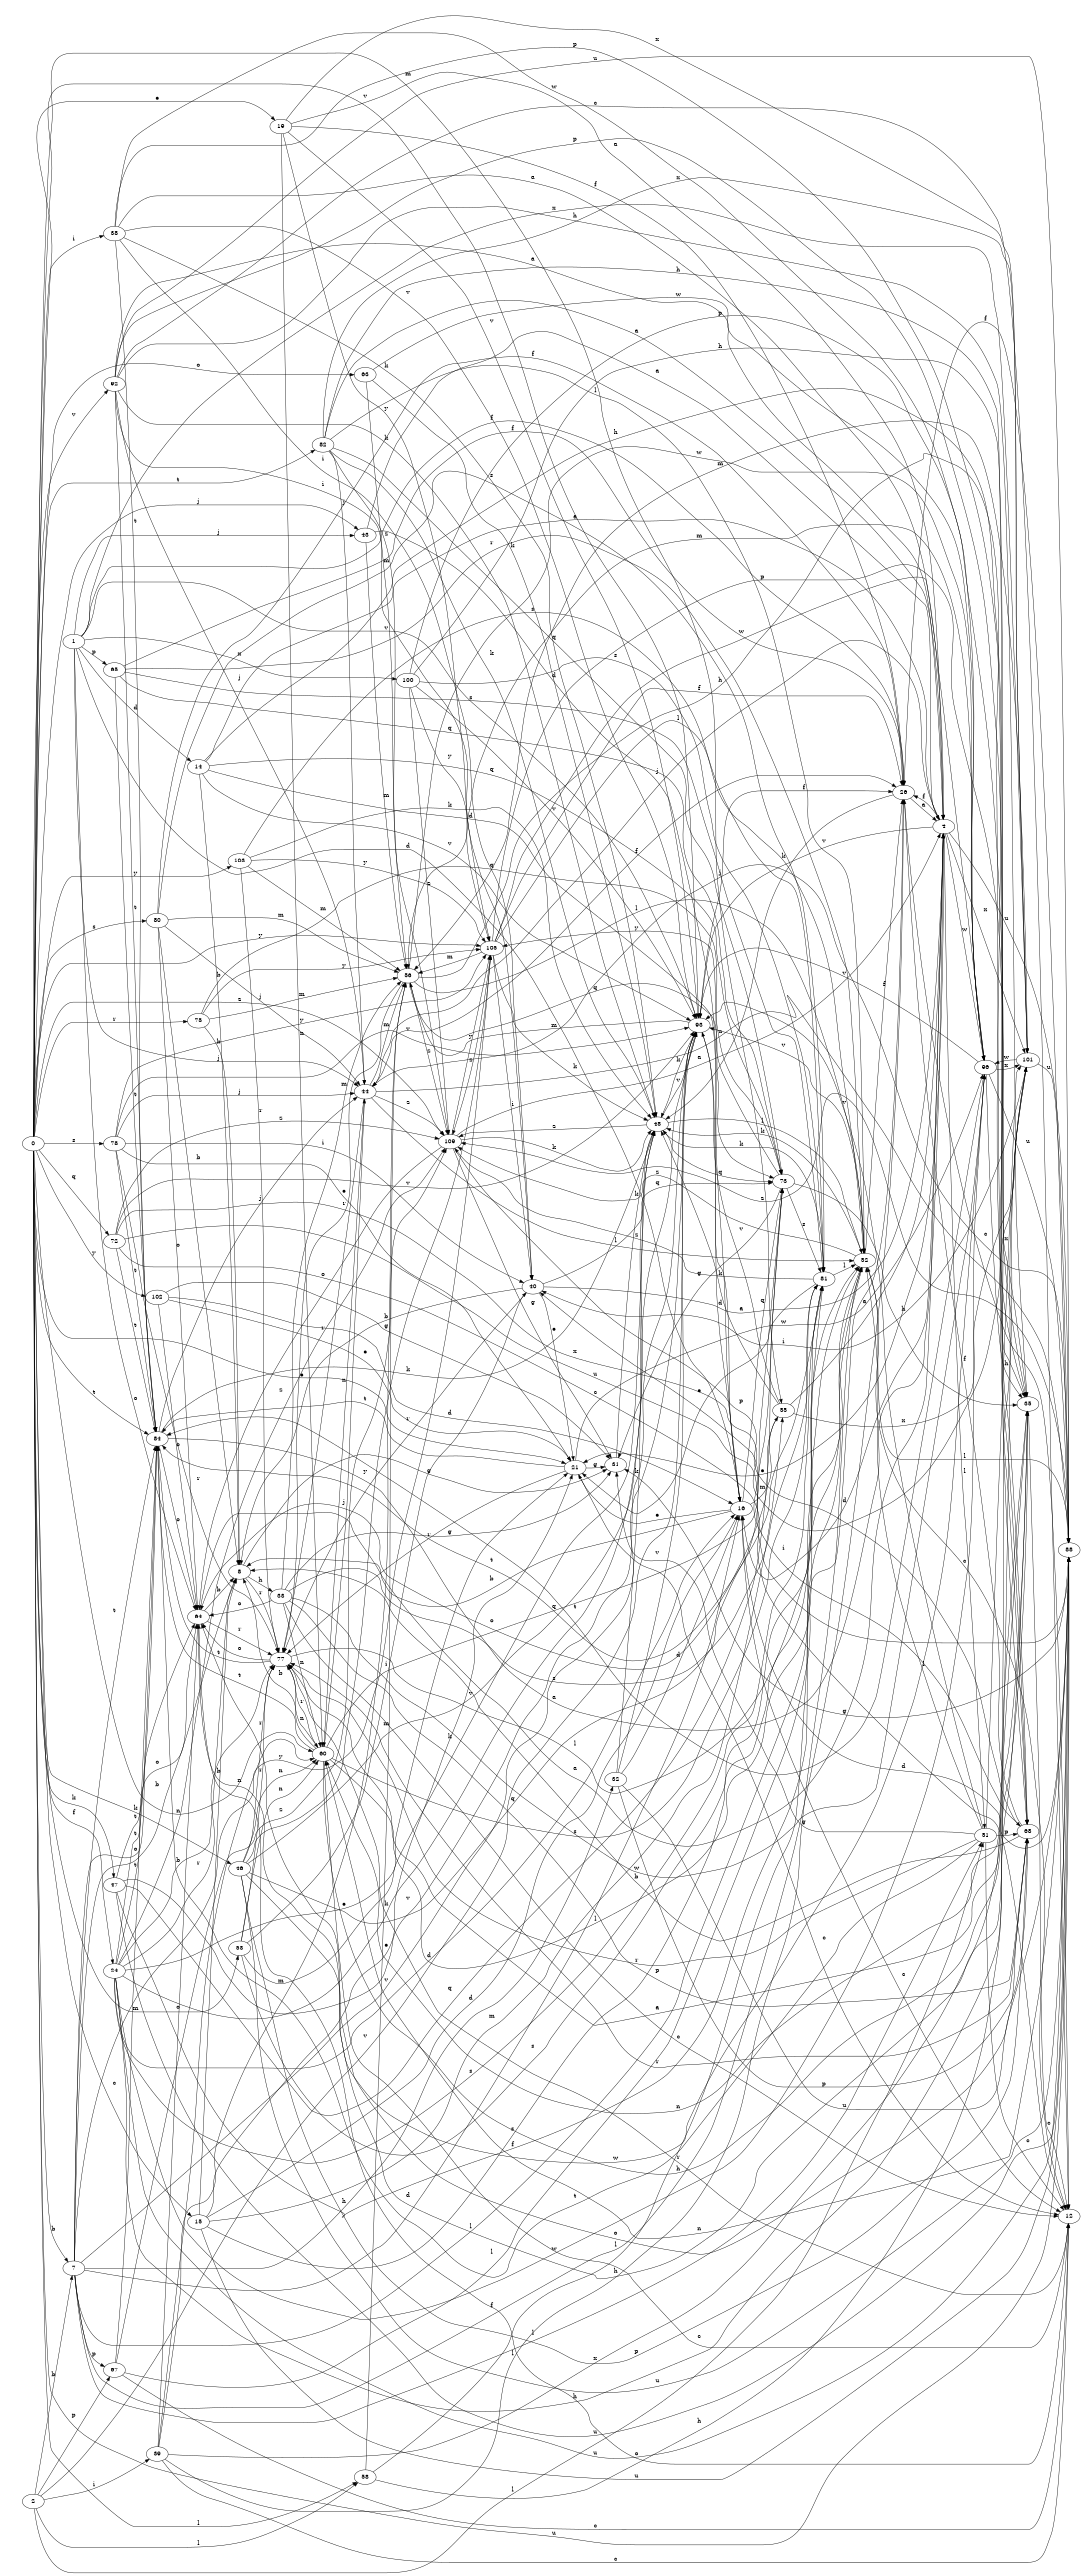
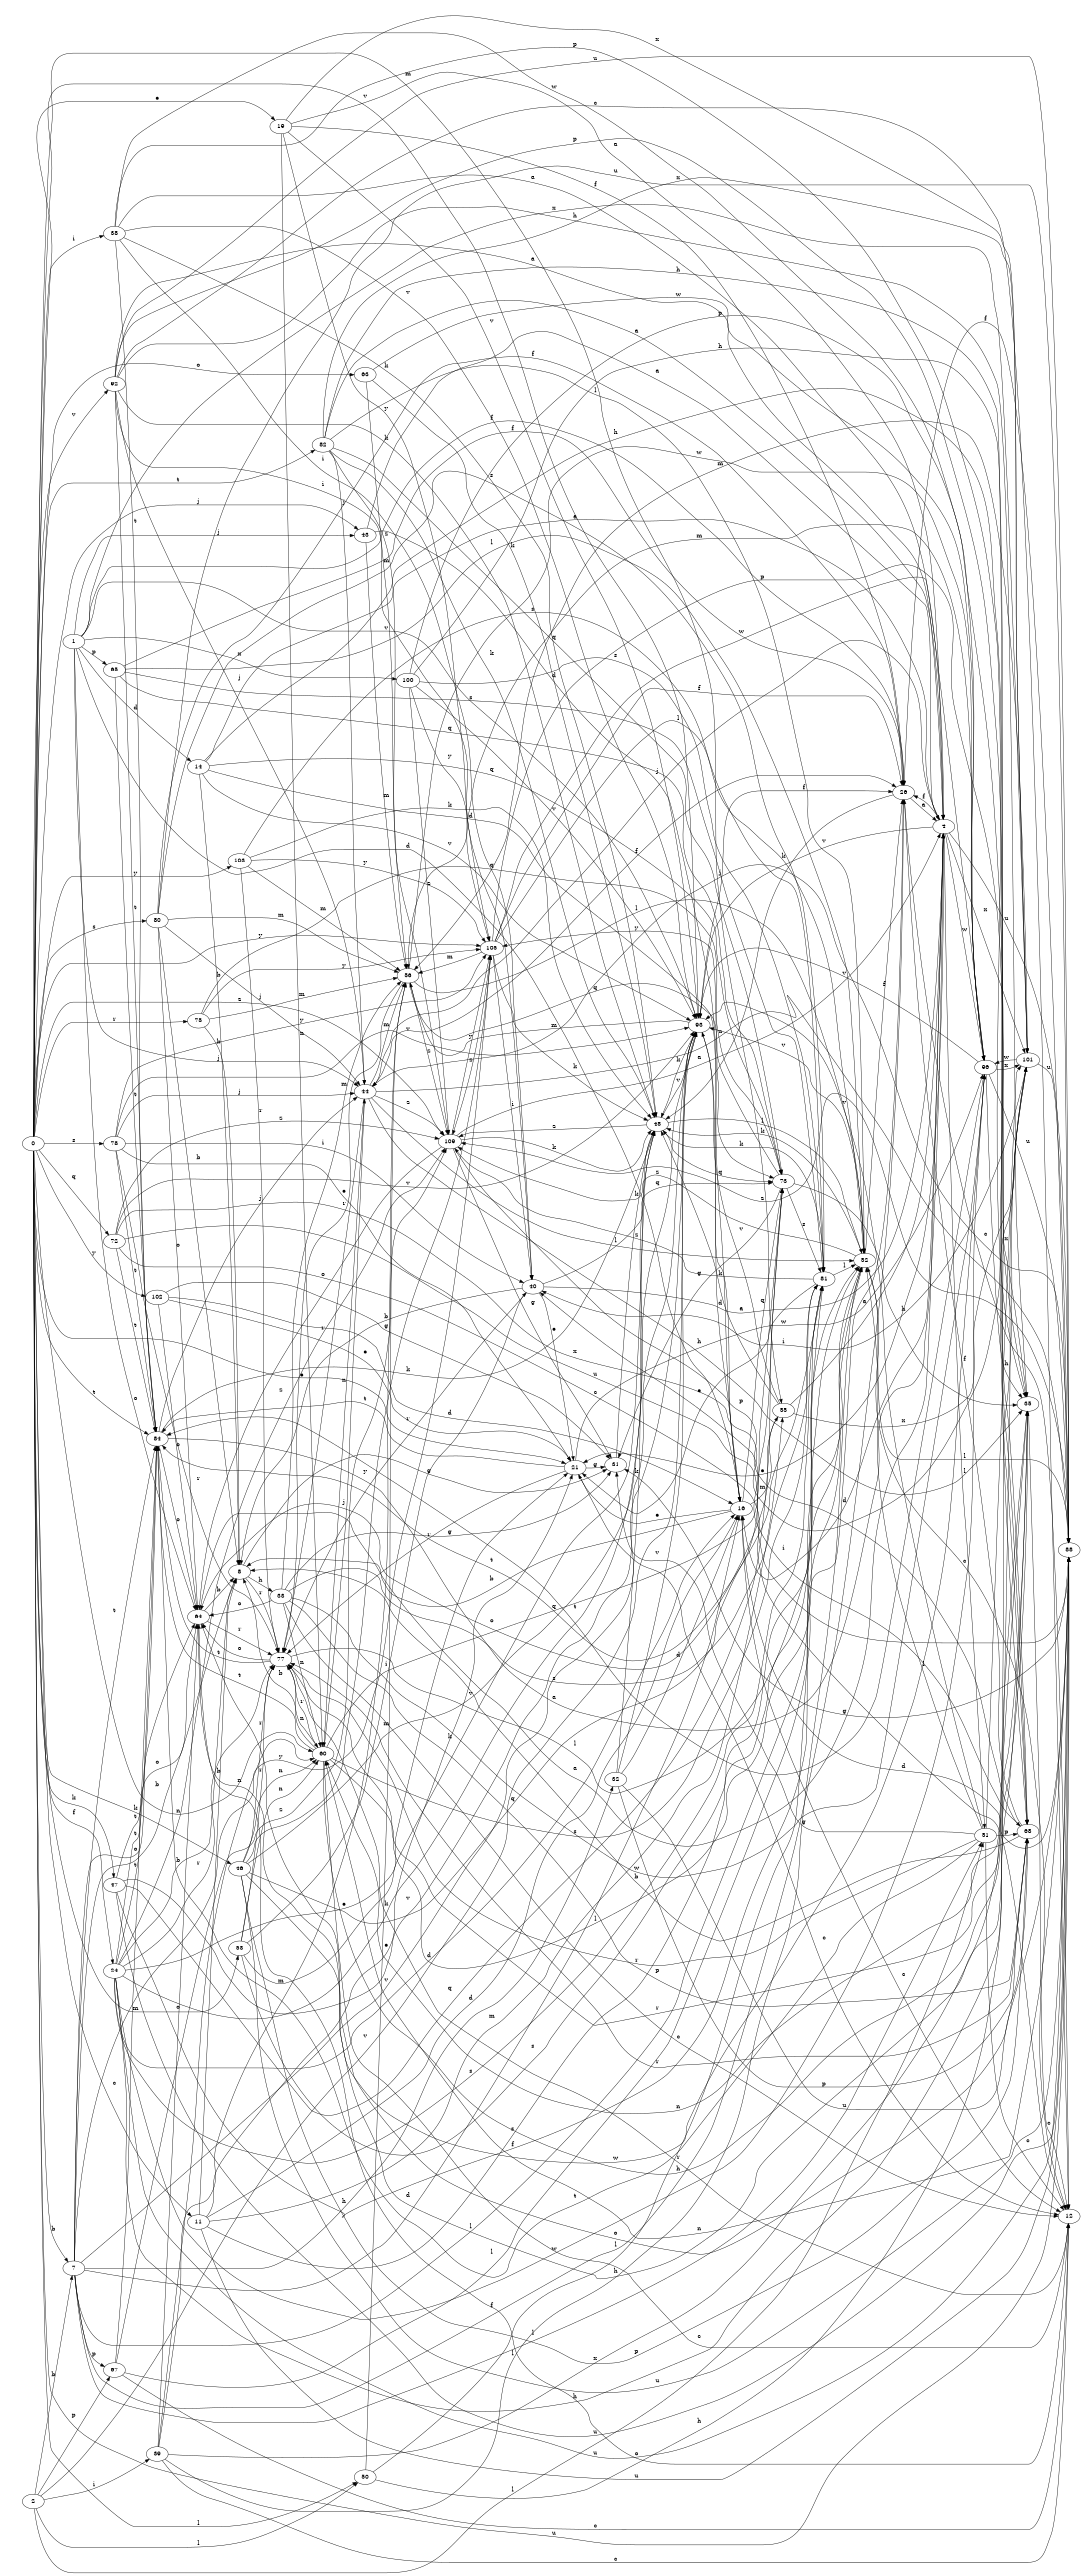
edge "80" -> "88": added, label "u"
edge "56" -> "35": now "44" -> "35"
edge "65" -> "52": label "r" -> "l"
edge "35" -> "77": label "a" -> "r"
node "15": label "15" -> "11"
node "58": label "58" -> "50"
